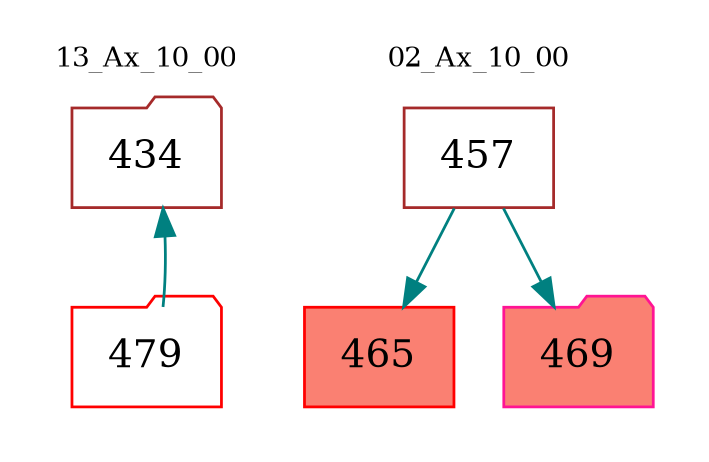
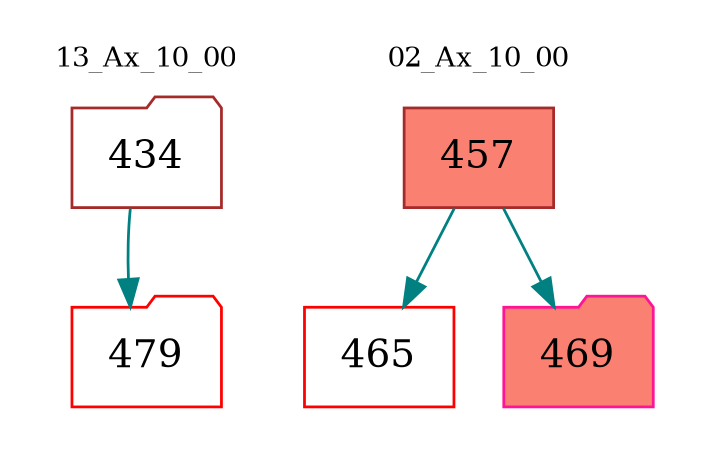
node "457": fillcolor white -> salmon
edge "479" -> "434": reversed
node "465": fillcolor salmon -> white
